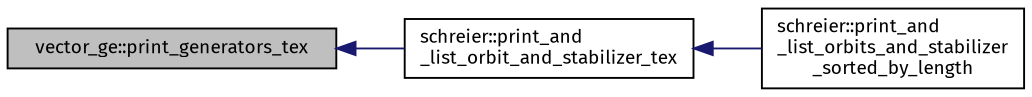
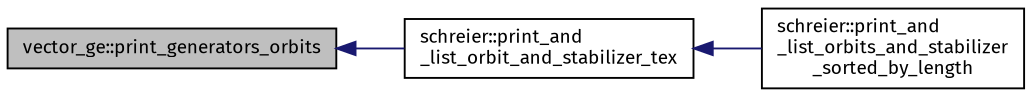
node "vector_ge::print_generators_tex": label "vector_ge::print_generators_tex" -> "vector_ge::print_generators_orbits"
